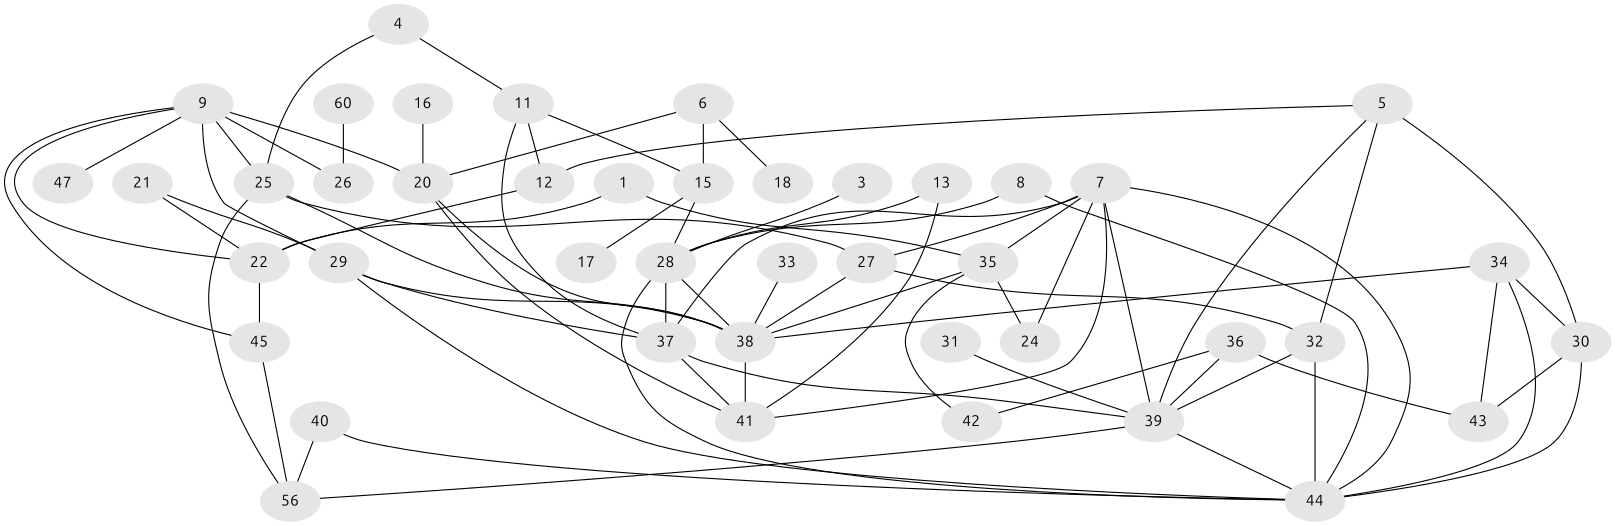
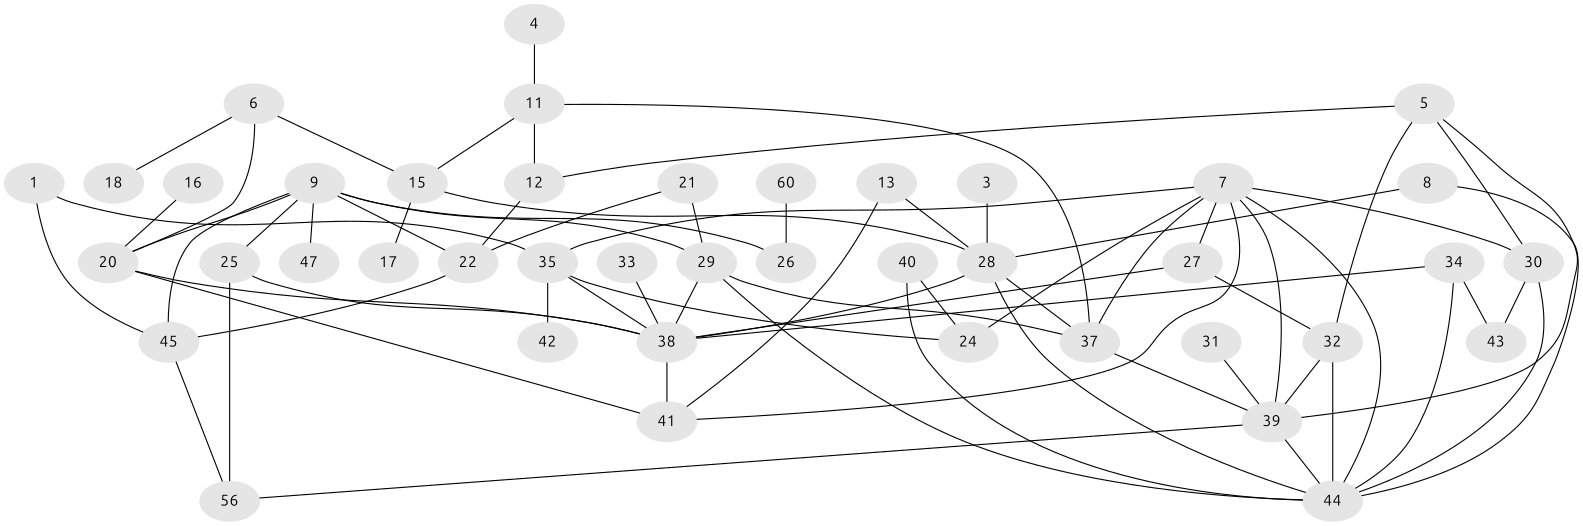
edge "4" -- "25": removed
edge "1" -- "22": now "1" -- "45"
edge "25" -- "27": removed
edge "34" -- "30": now "7" -- "30"
node "36": removed
edge "37" -- "41": removed
edge "40" -- "56": now "40" -- "24"
